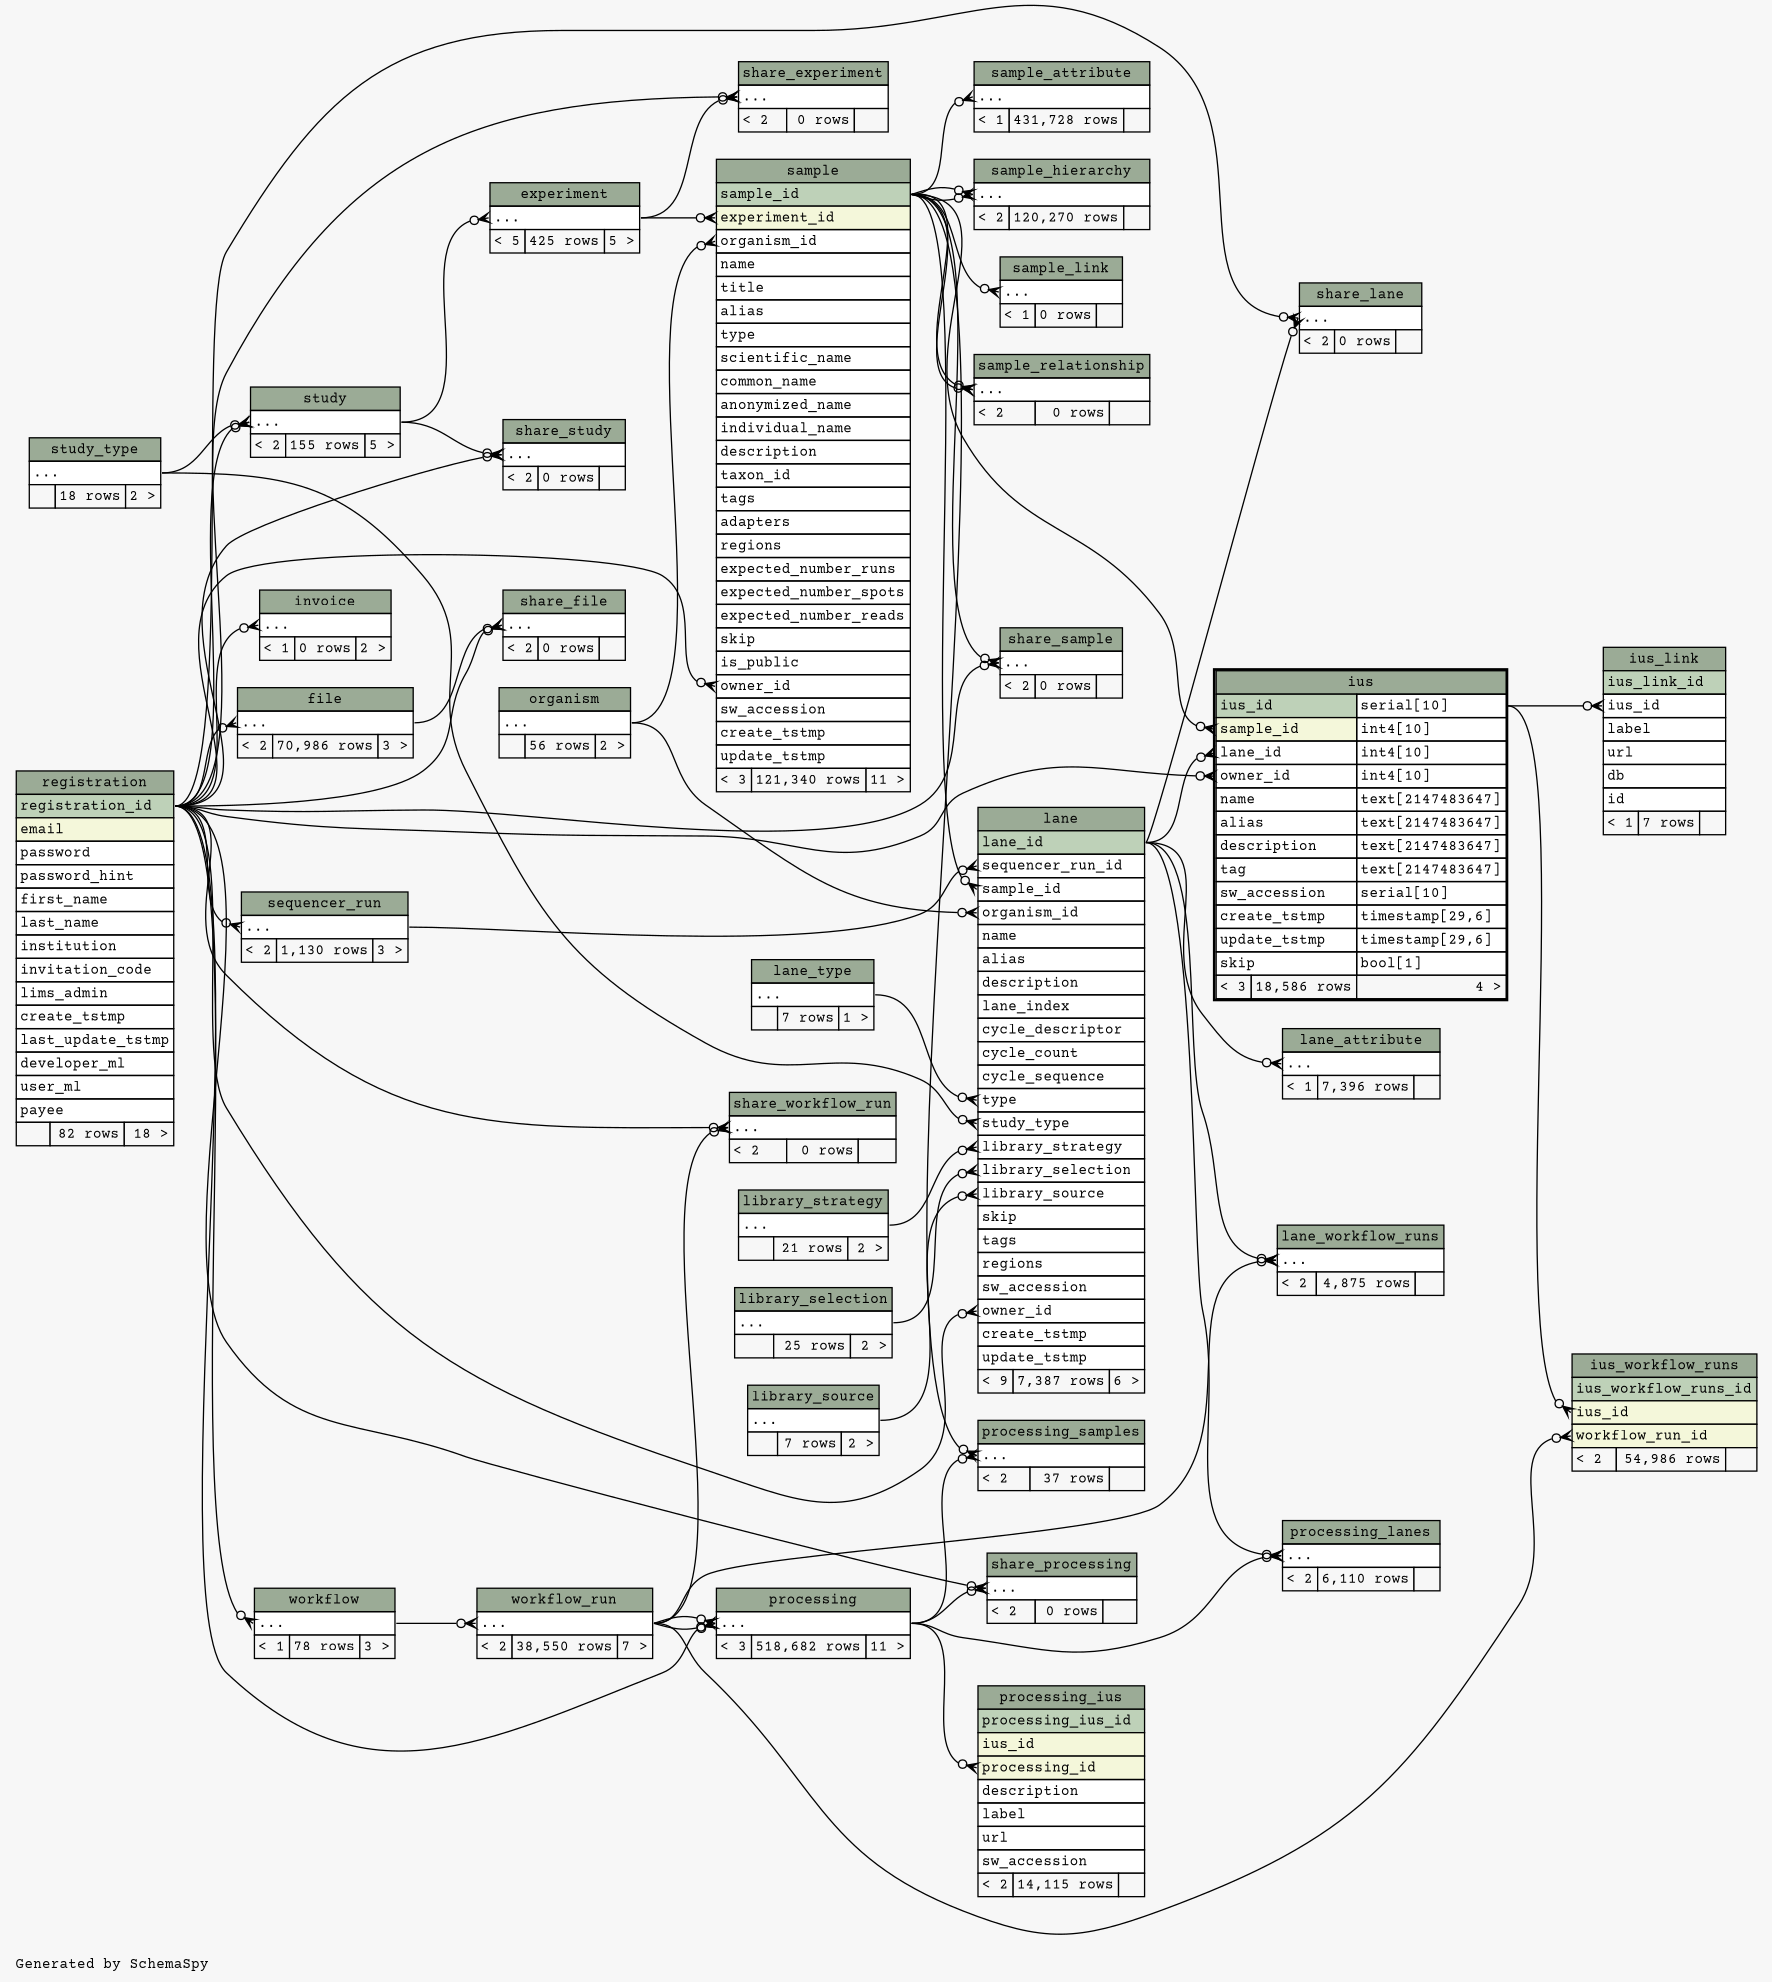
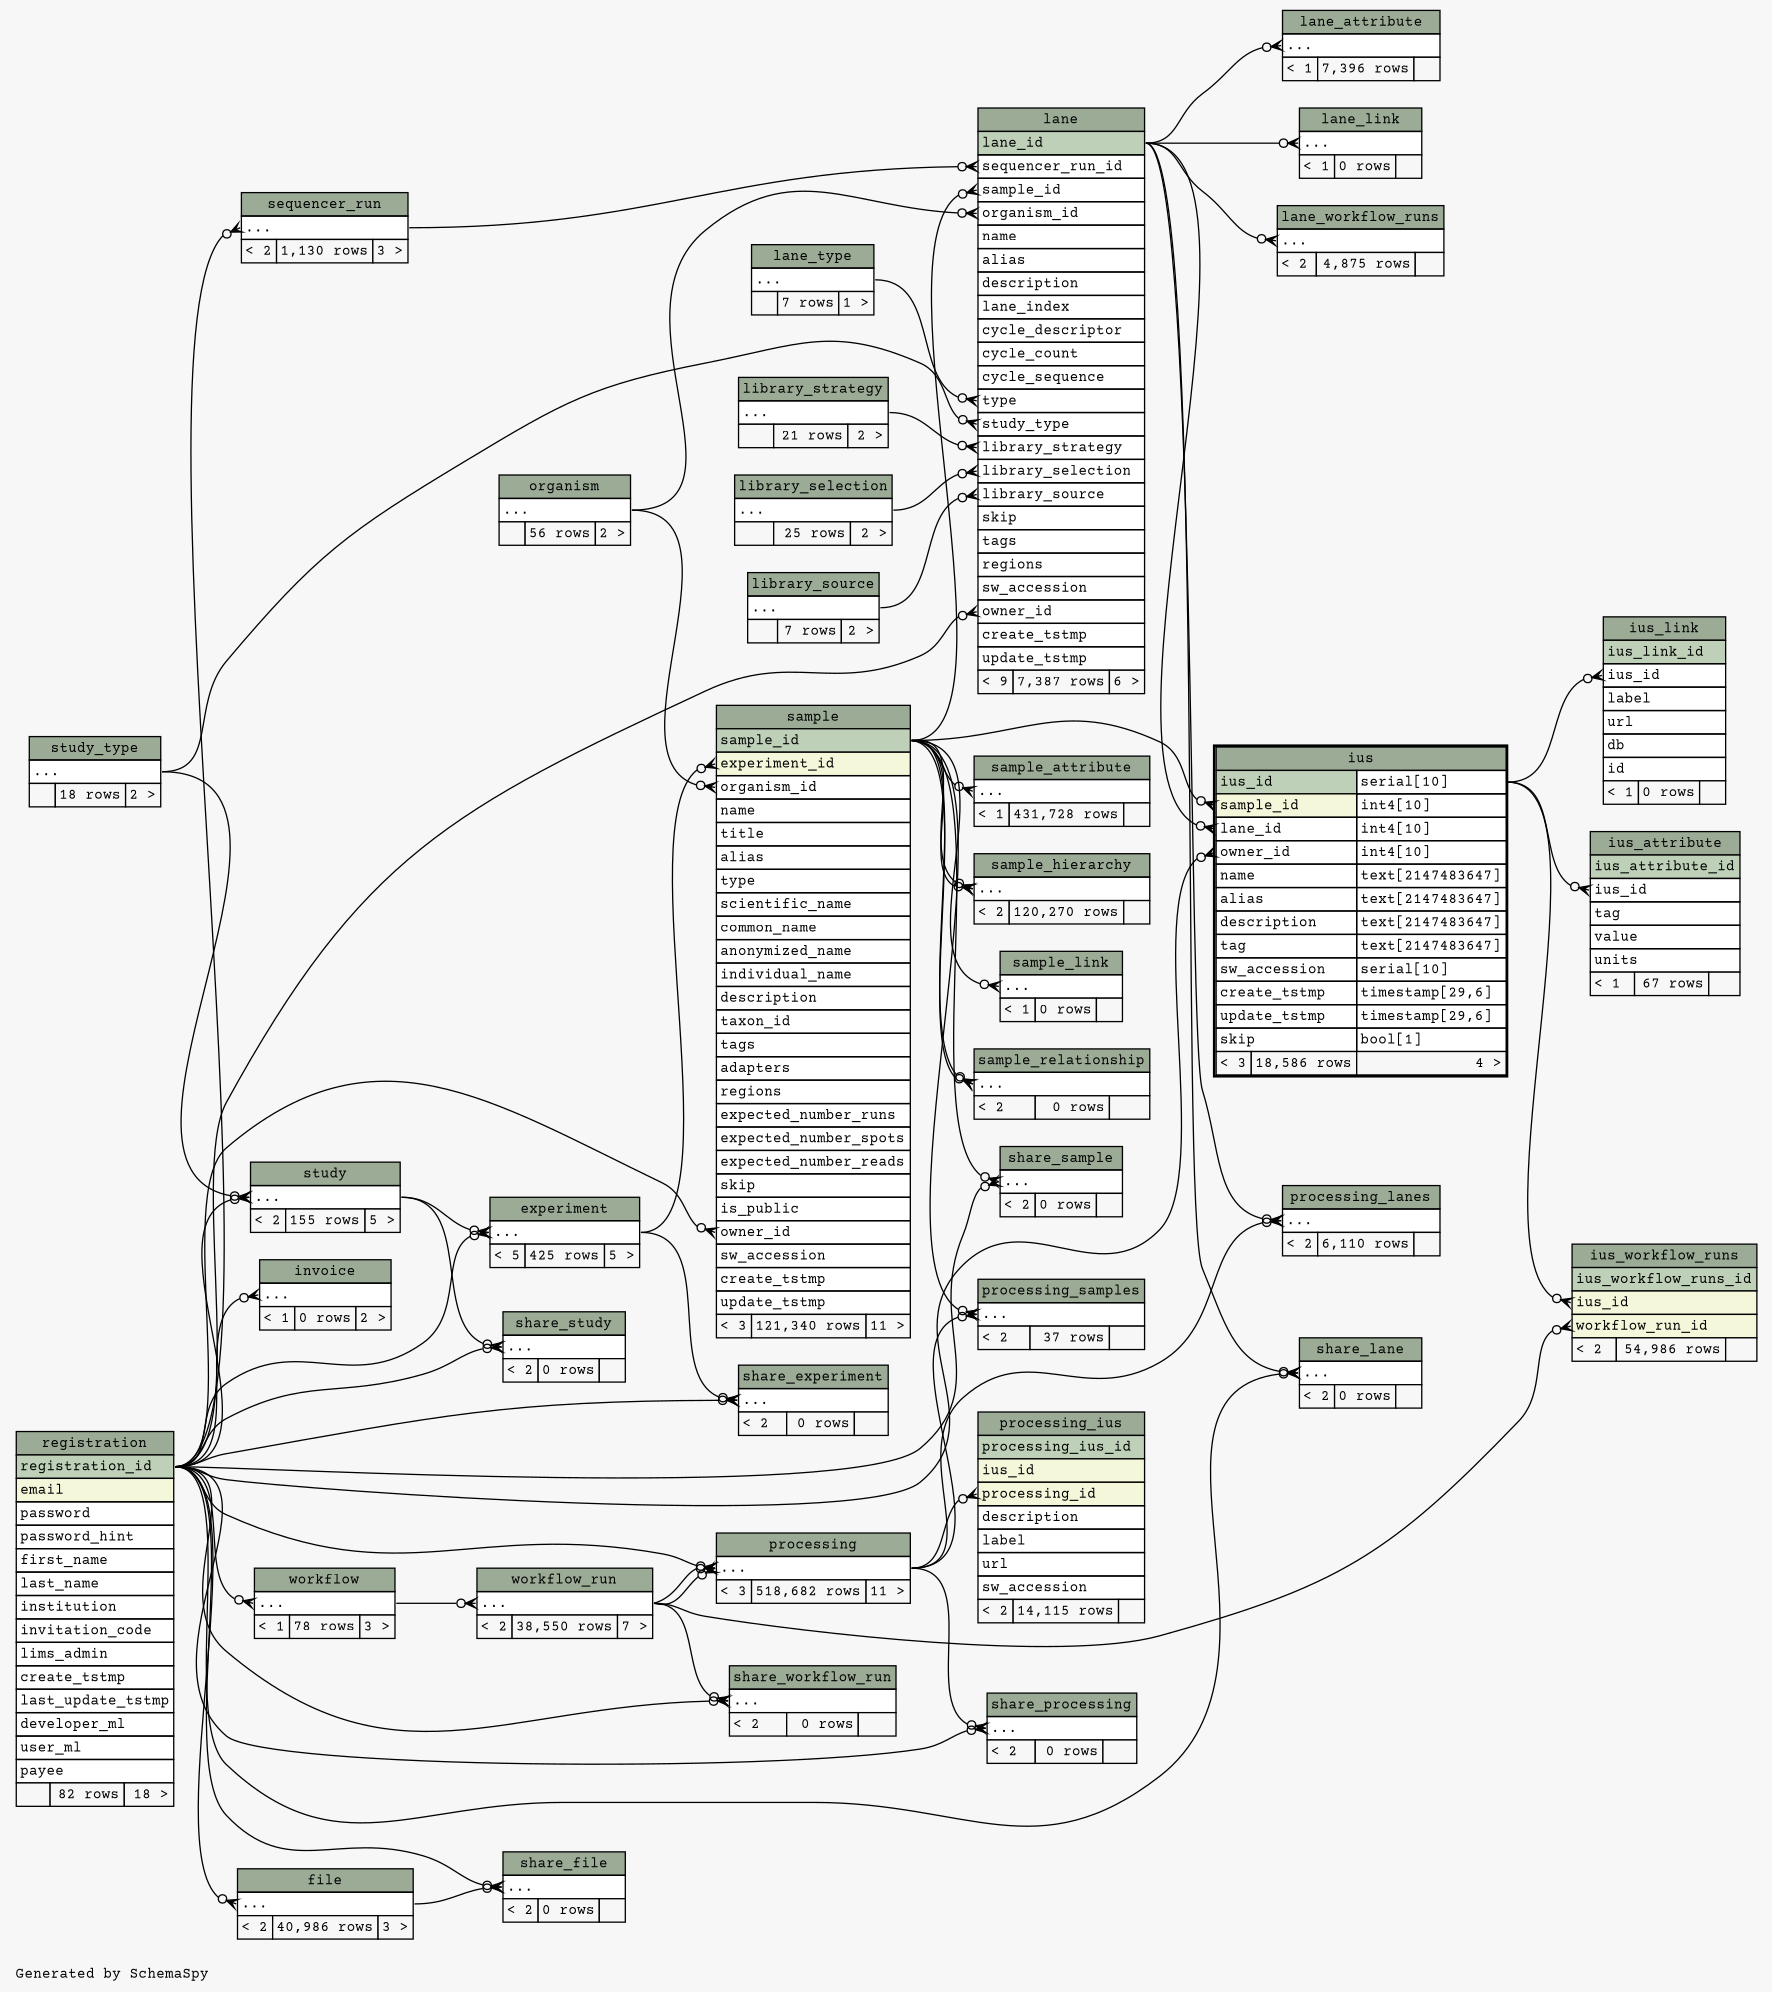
node "lane_link": added
node "file": text "70,986 rows" -> "40,986 rows"
node "ius_link": text "7 rows" -> "0 rows"
node "ius_attribute": added
edge "registration" -> "experiment": added
edge "workflow_run" -> "lane_workflow_runs": removed
